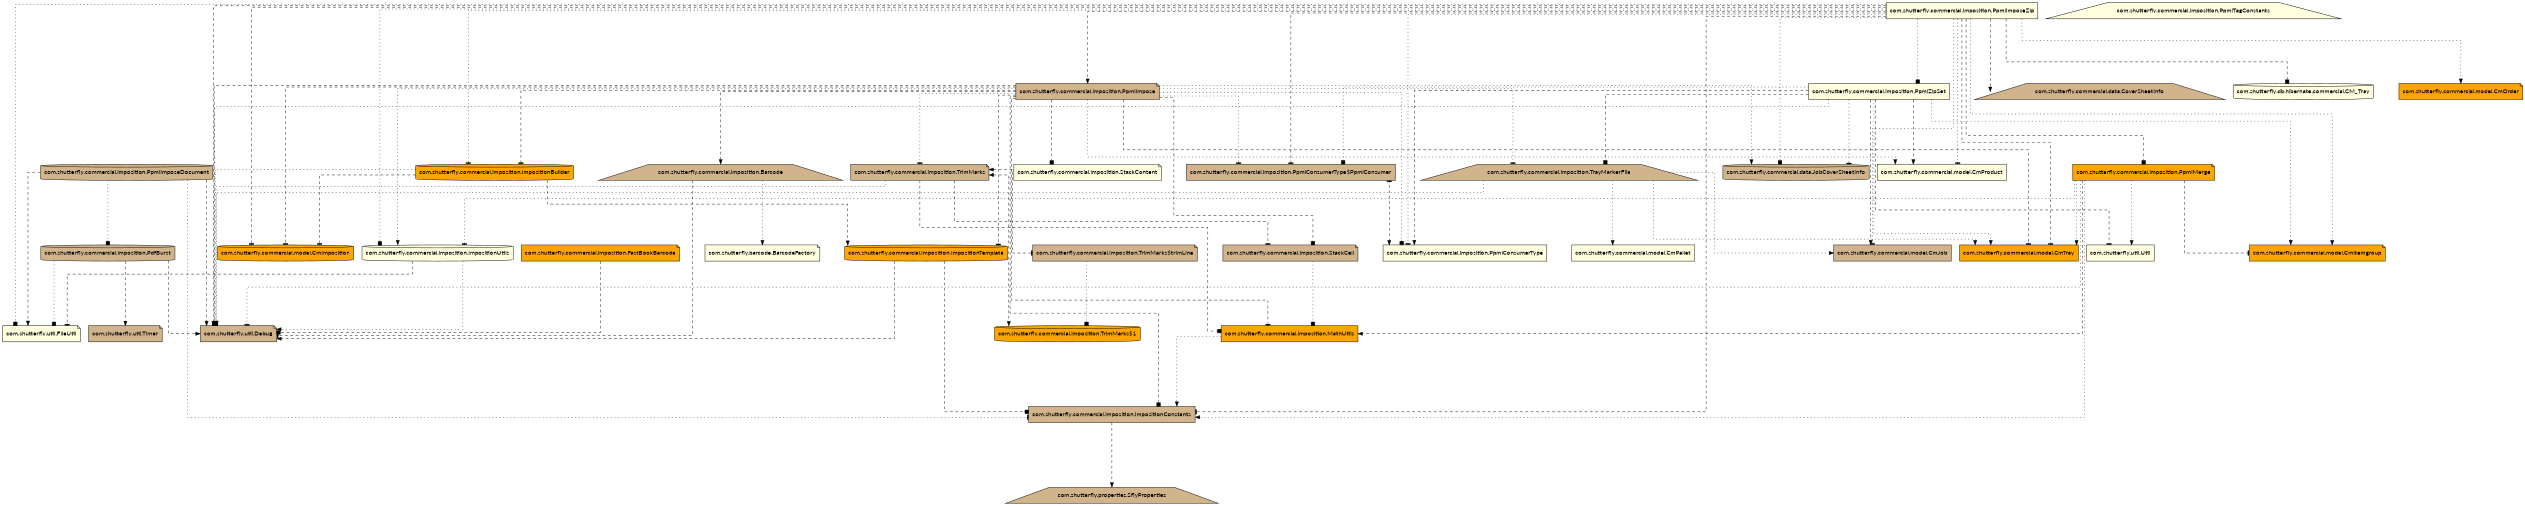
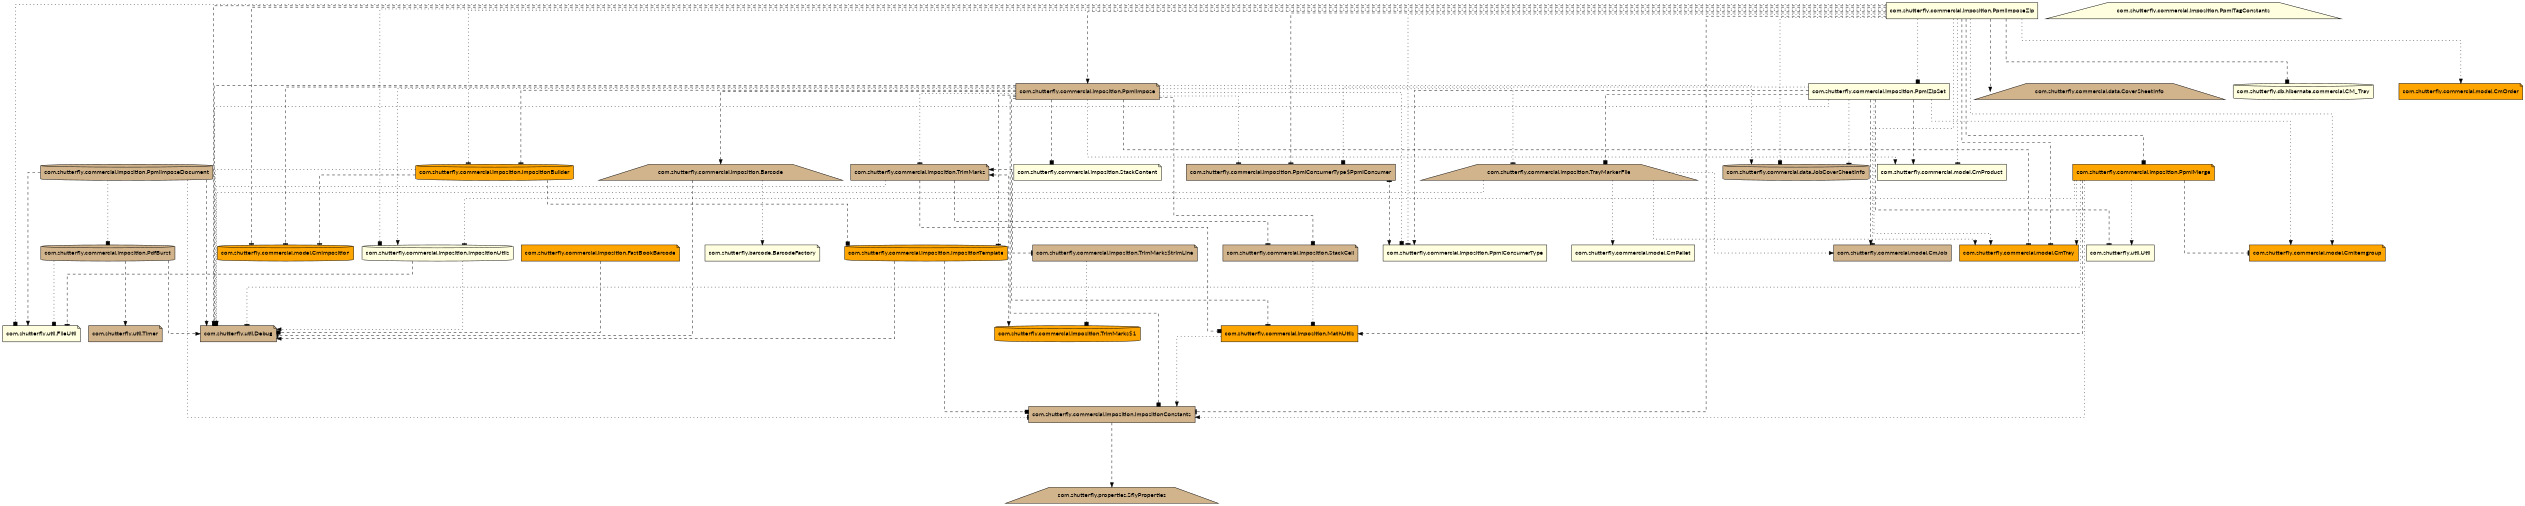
edge "com.shutterfly.commercial.imposition.ImpositionBuilder" -> "com.shutterfly.commercial.imposition.ImpositionTemplate": arrowhead normal -> box
